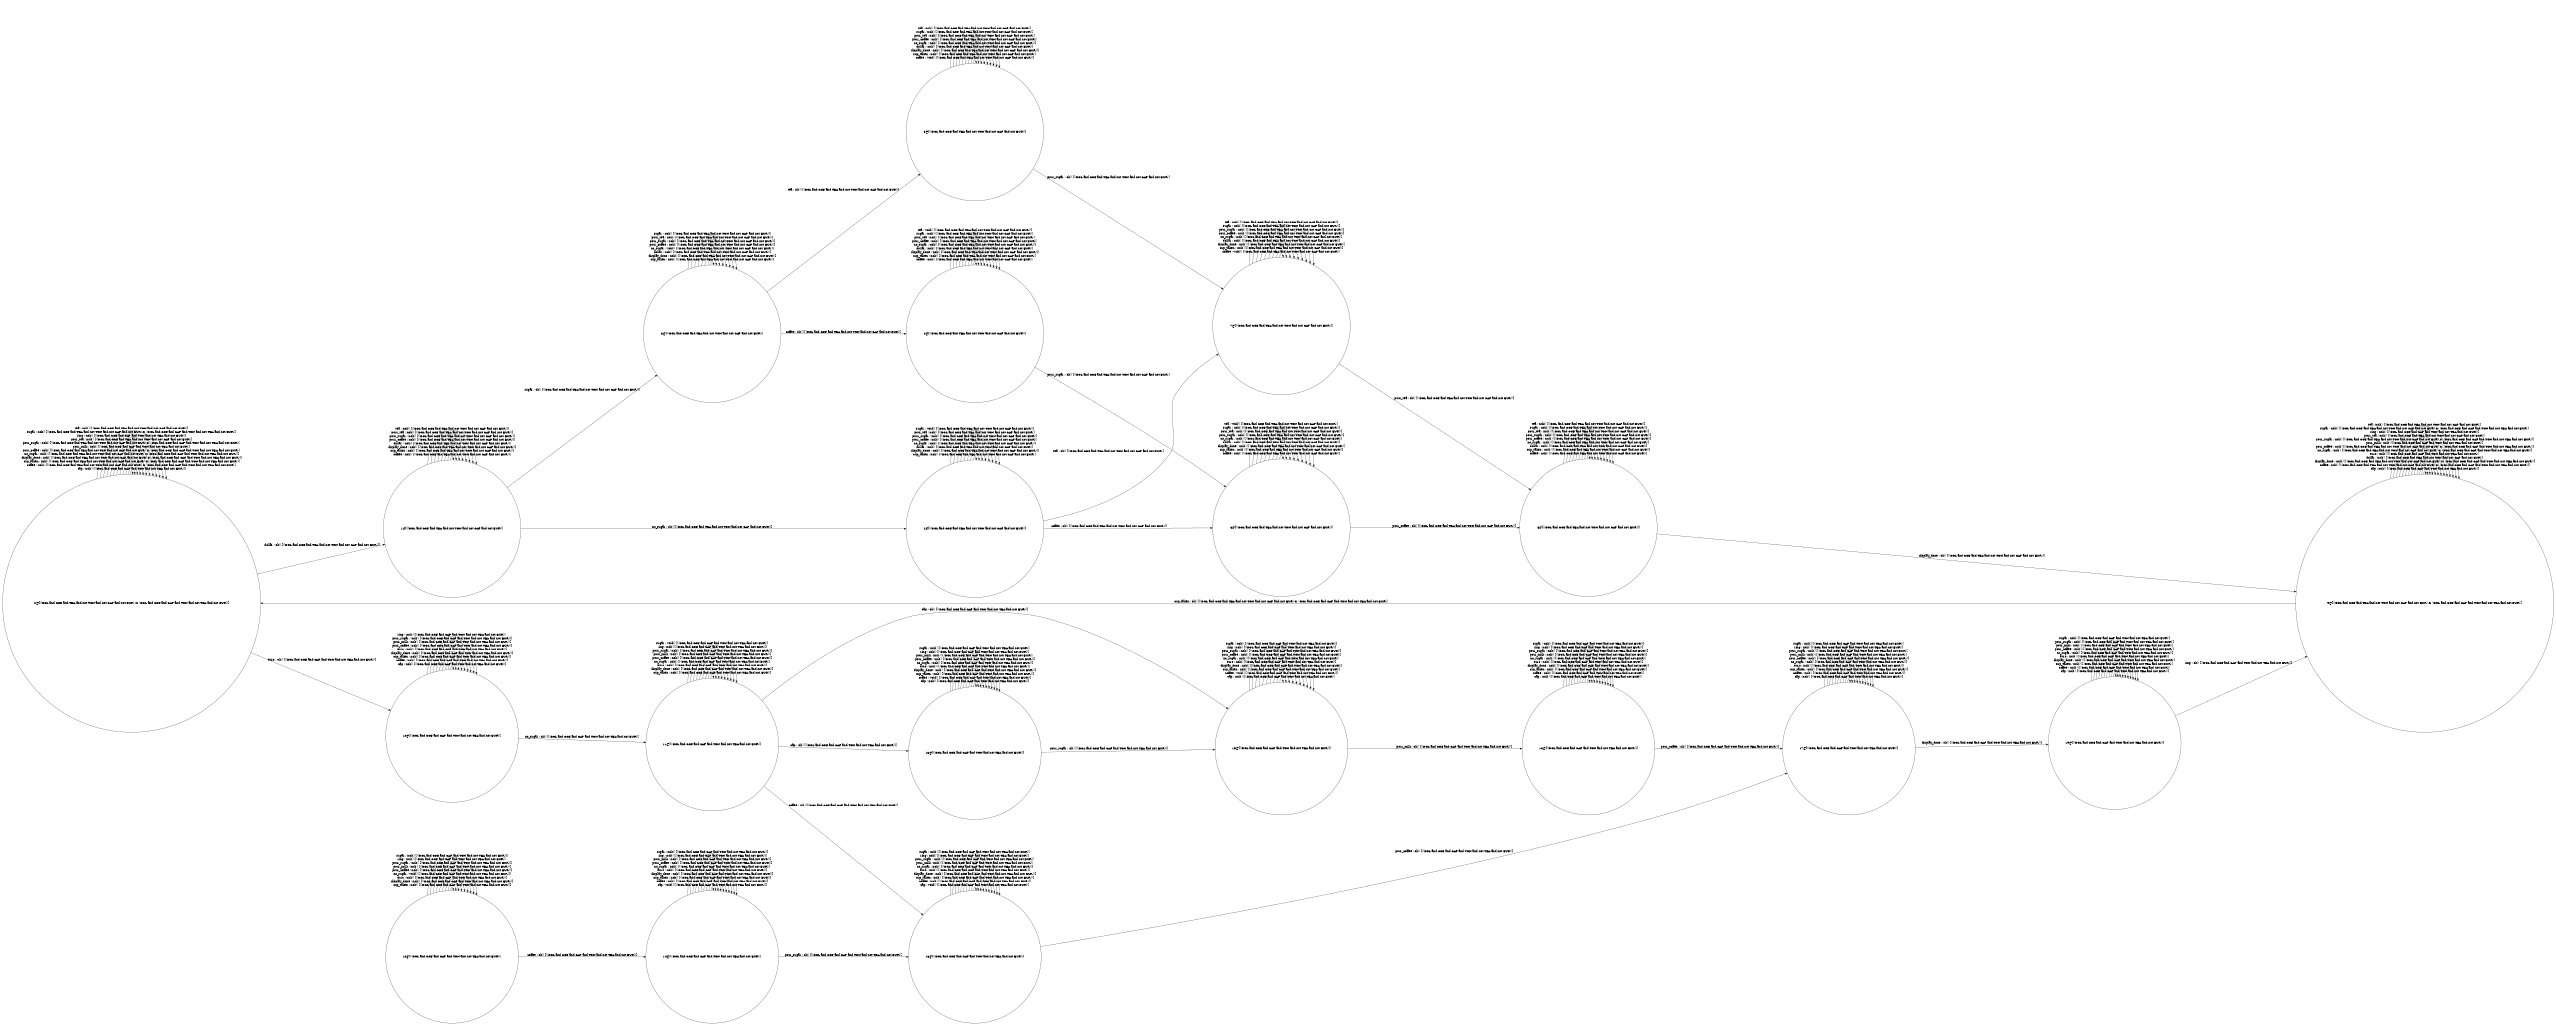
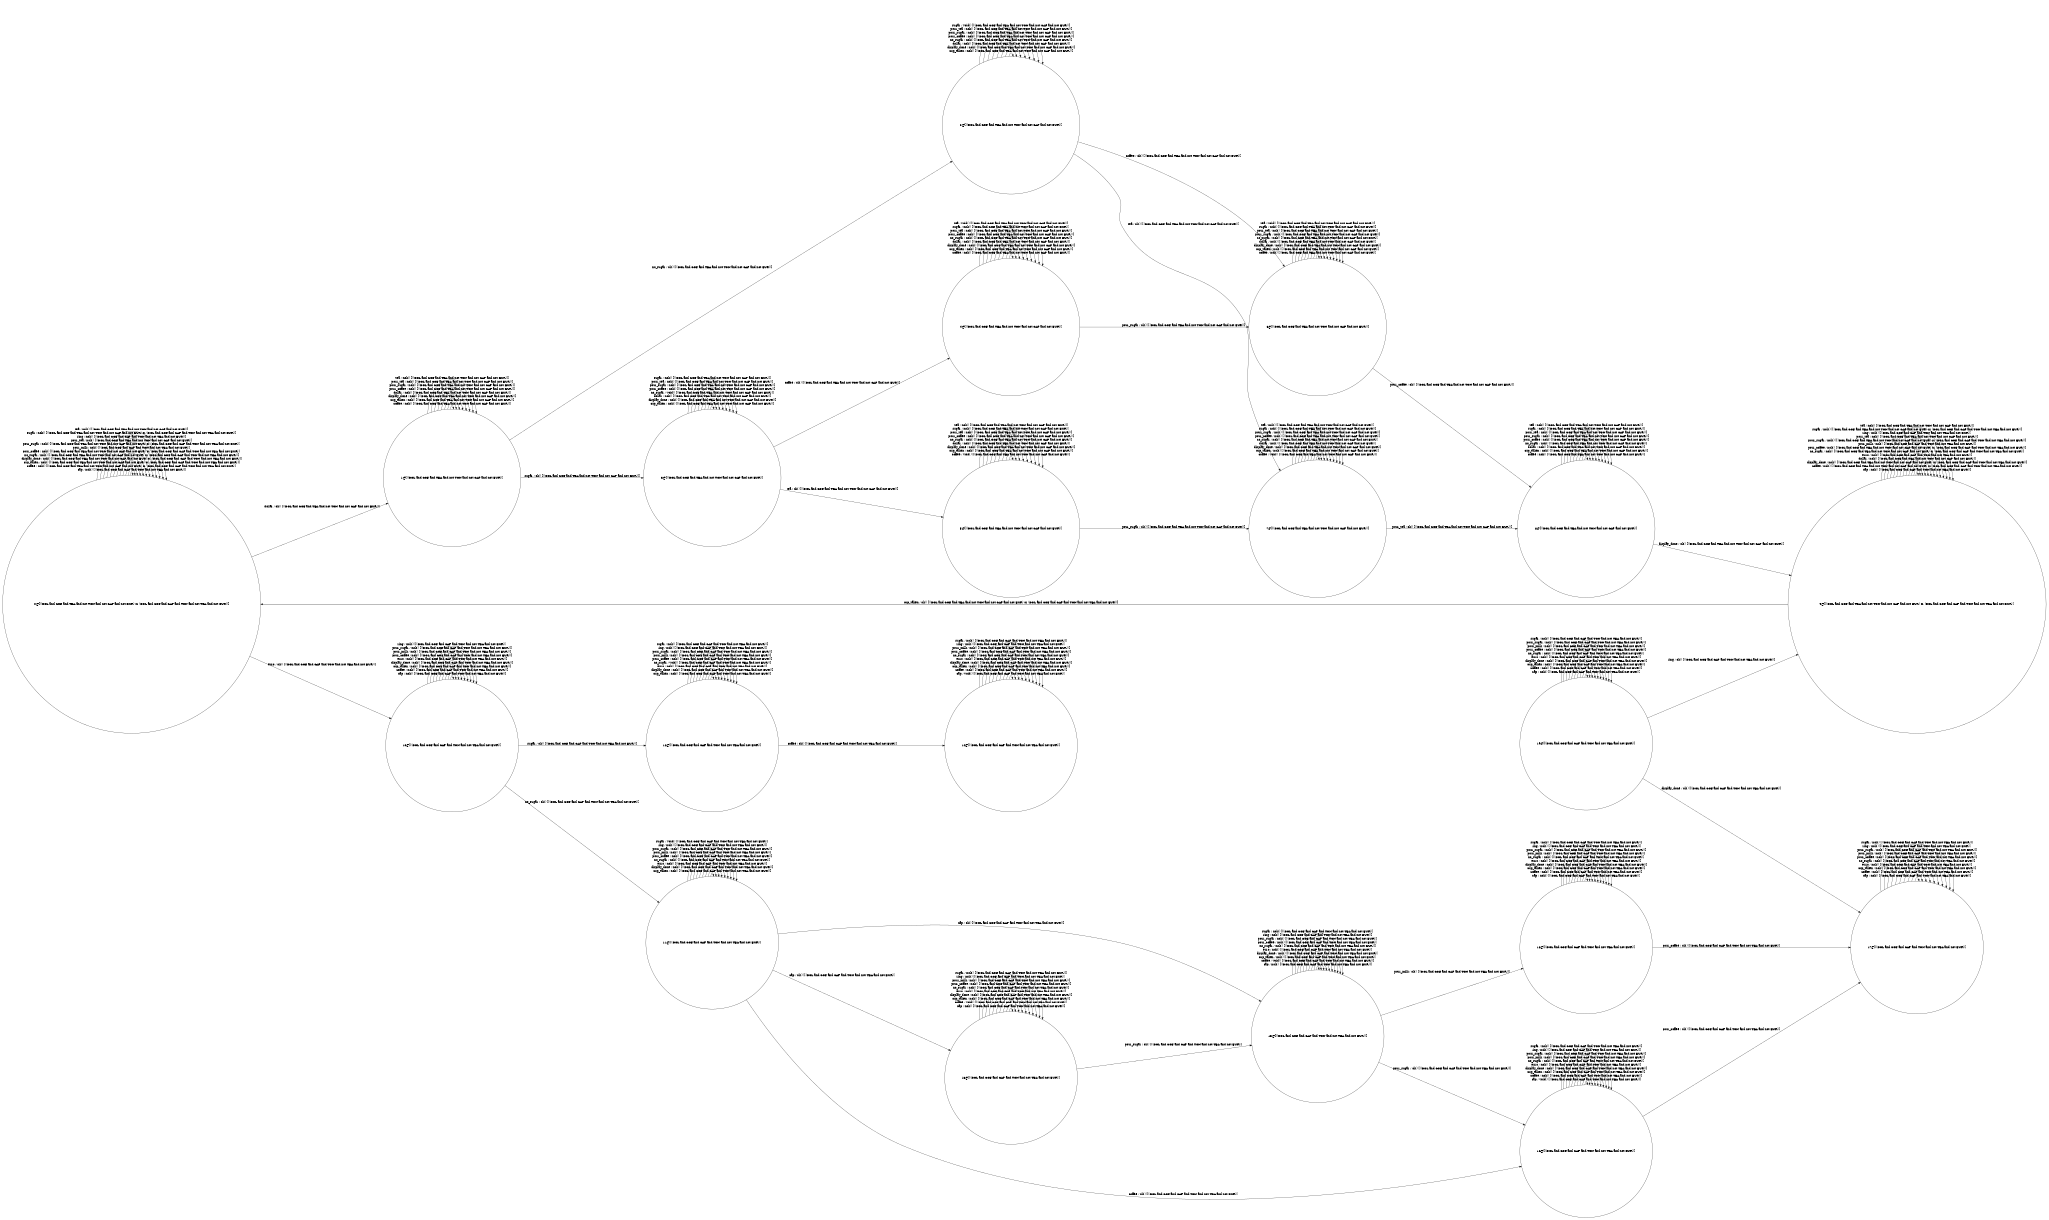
edge "10@[((DOL and COF and CAP and TON and not TEA and not EUR))]" -> "12@[((DOL and COF and CAP and TON and not TEA and not EUR))]": added, label "sugar / ok() [((DOL and COF and CAP and TON and not TEA and not EUR))]"
edge "17@[((DOL and COF and CAP and TON and not TEA and not EUR))]" -> "19@[((DOL and COF and CAP and TON and not TEA and not EUR))]": reversed
edge "14@[((DOL and COF and CAP and TON and not TEA and not EUR))]" -> "16@[((DOL and COF and CAP and TON and not TEA and not EUR))]": now "15@[((DOL and COF and CAP and TON and not TEA and not EUR))]" -> "16@[((DOL and COF and CAP and TON and not TEA and not EUR))]"
